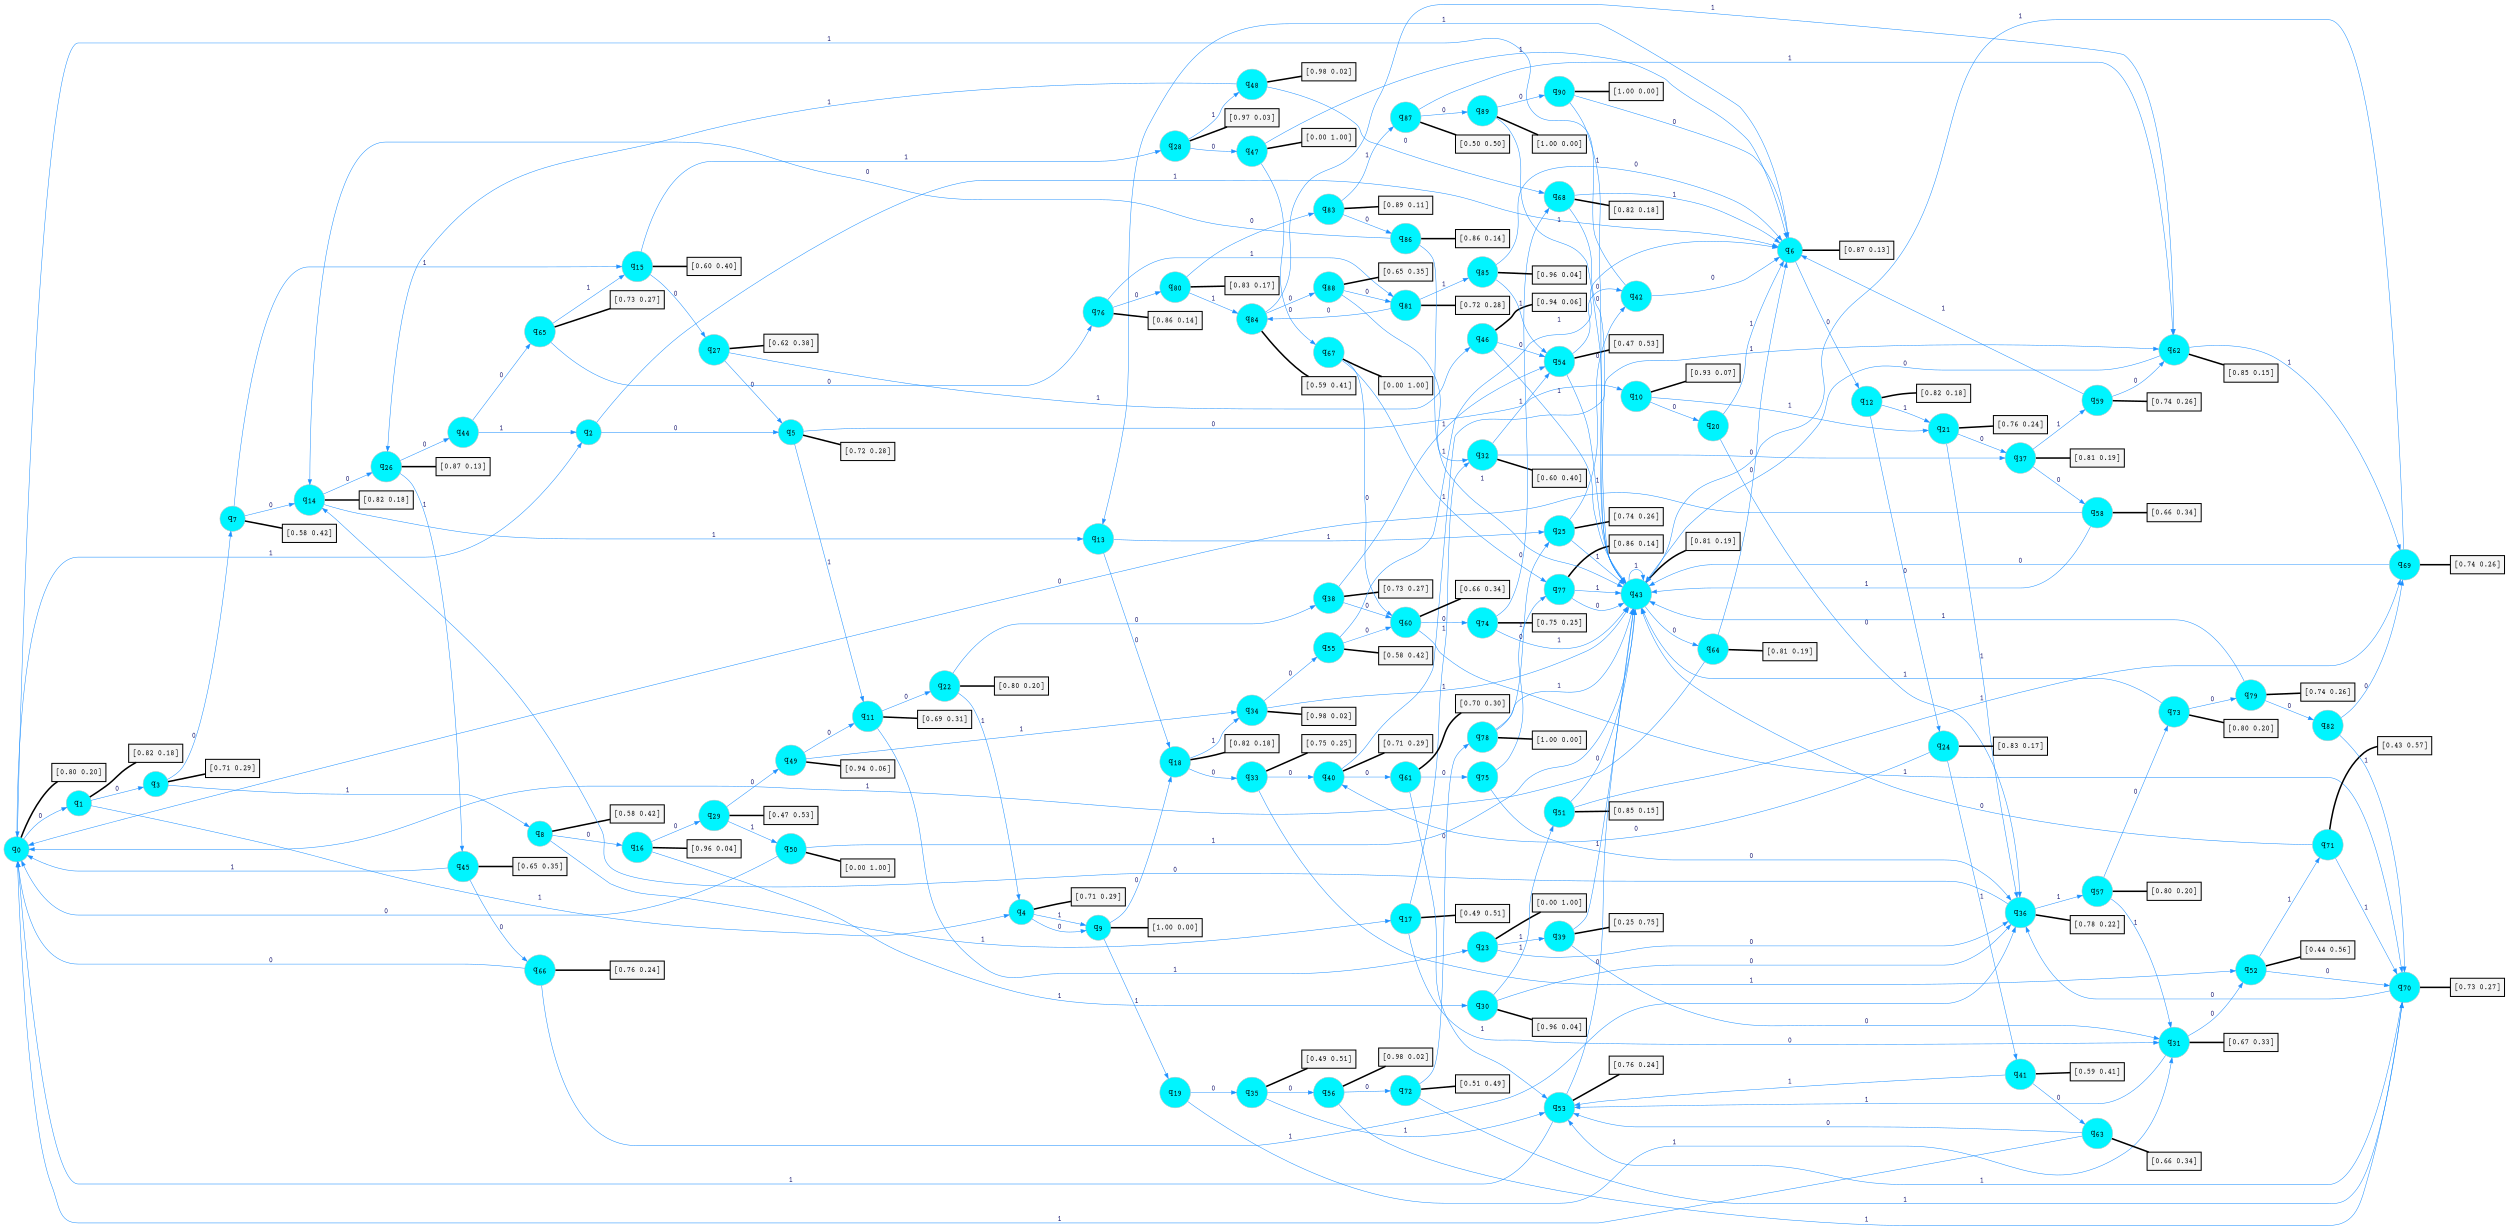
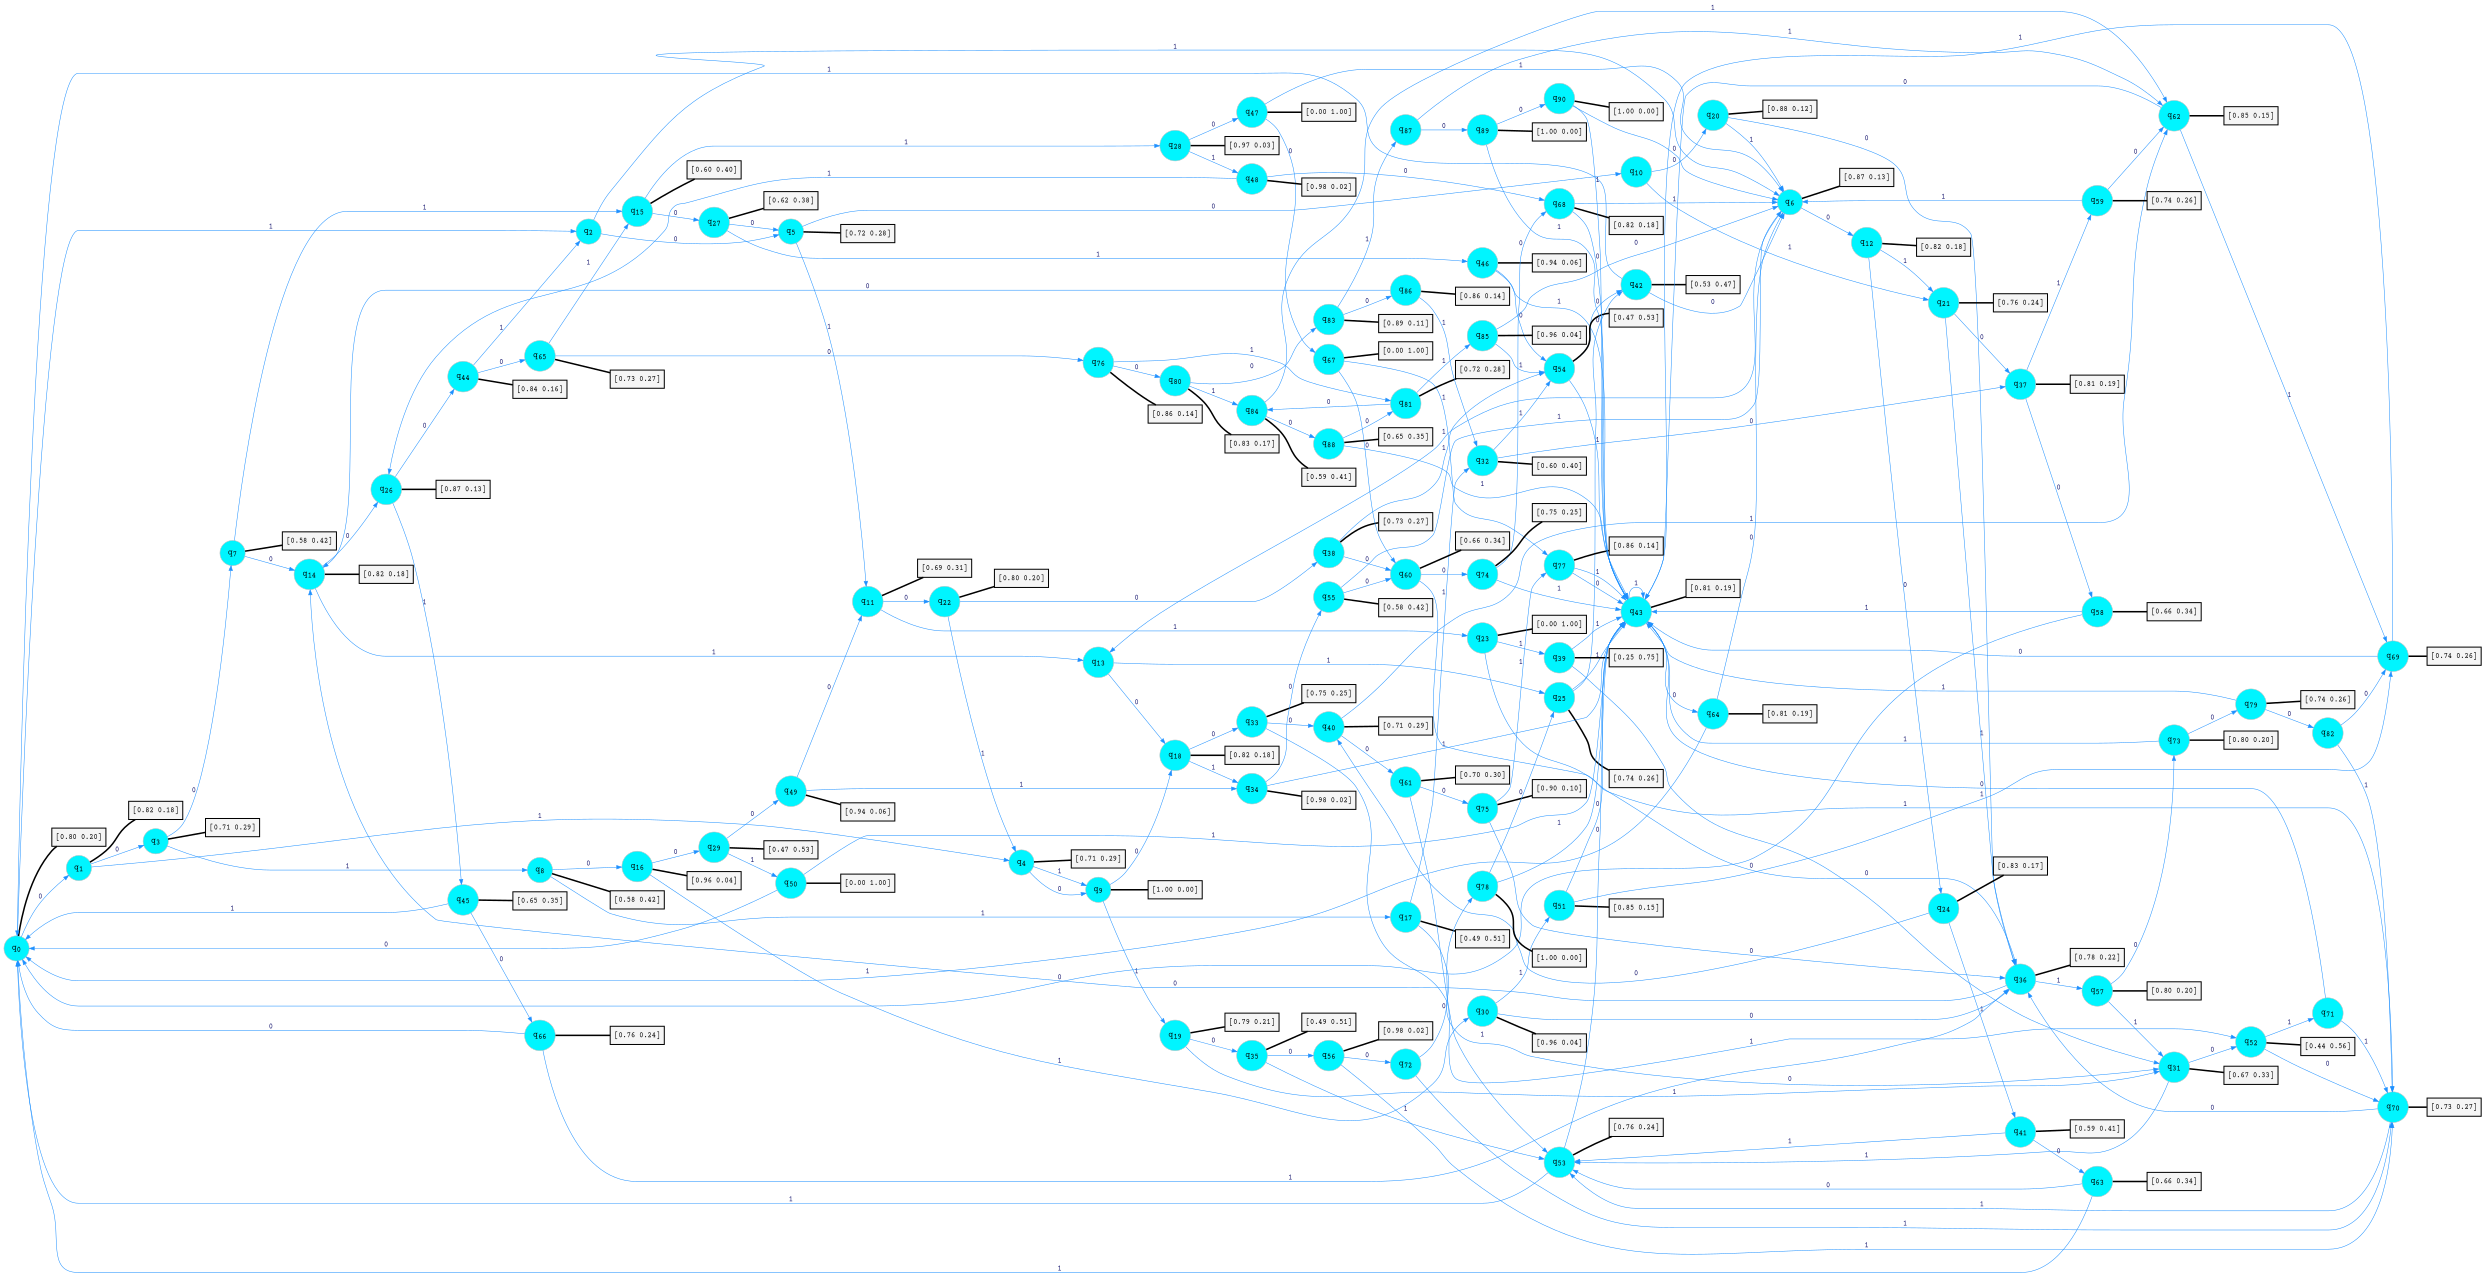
node "[0.88 0.12]": added
node "[0.50 0.50]": removed
node "[0.53 0.47]": added
node "[0.93 0.07]": removed
node "[0.84 0.16]": added
node "[0.43 0.57]": removed
node "[0.90 0.10]": added
node "[0.79 0.21]": added
node "[0.51 0.49]": removed
